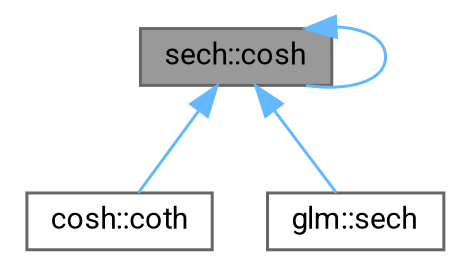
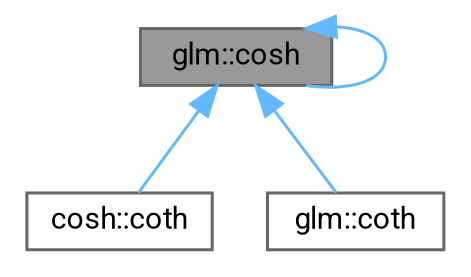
node "sech::cosh": label "sech::cosh" -> "glm::cosh"
node "glm::sech": label "glm::sech" -> "glm::coth"
